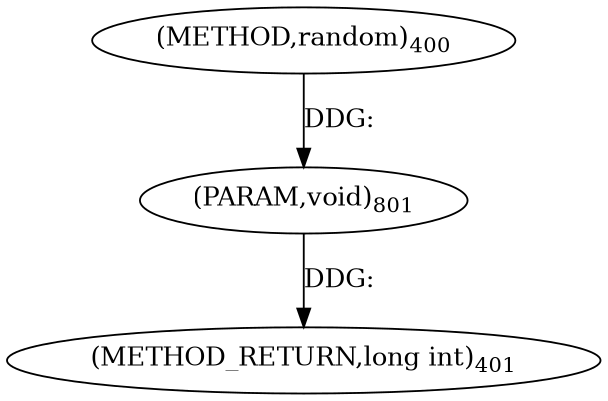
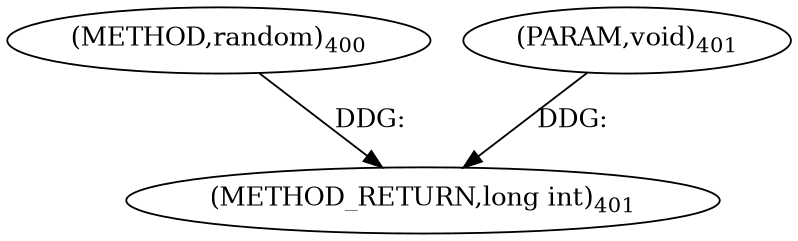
edge "(METHOD,random)" -> "(PARAM,void)": now "(METHOD,random)" -> "(METHOD_RETURN,long int)"
node "(PARAM,void)": text "801" -> "401"
